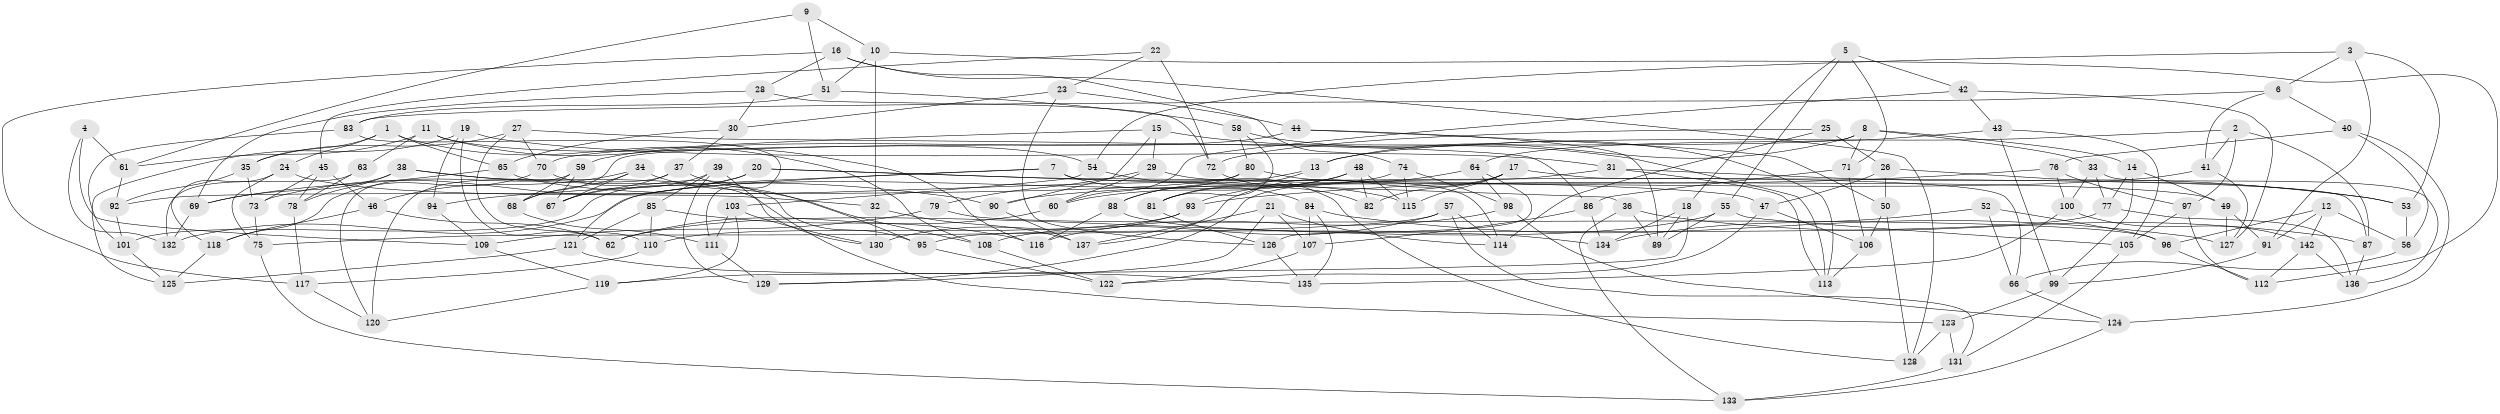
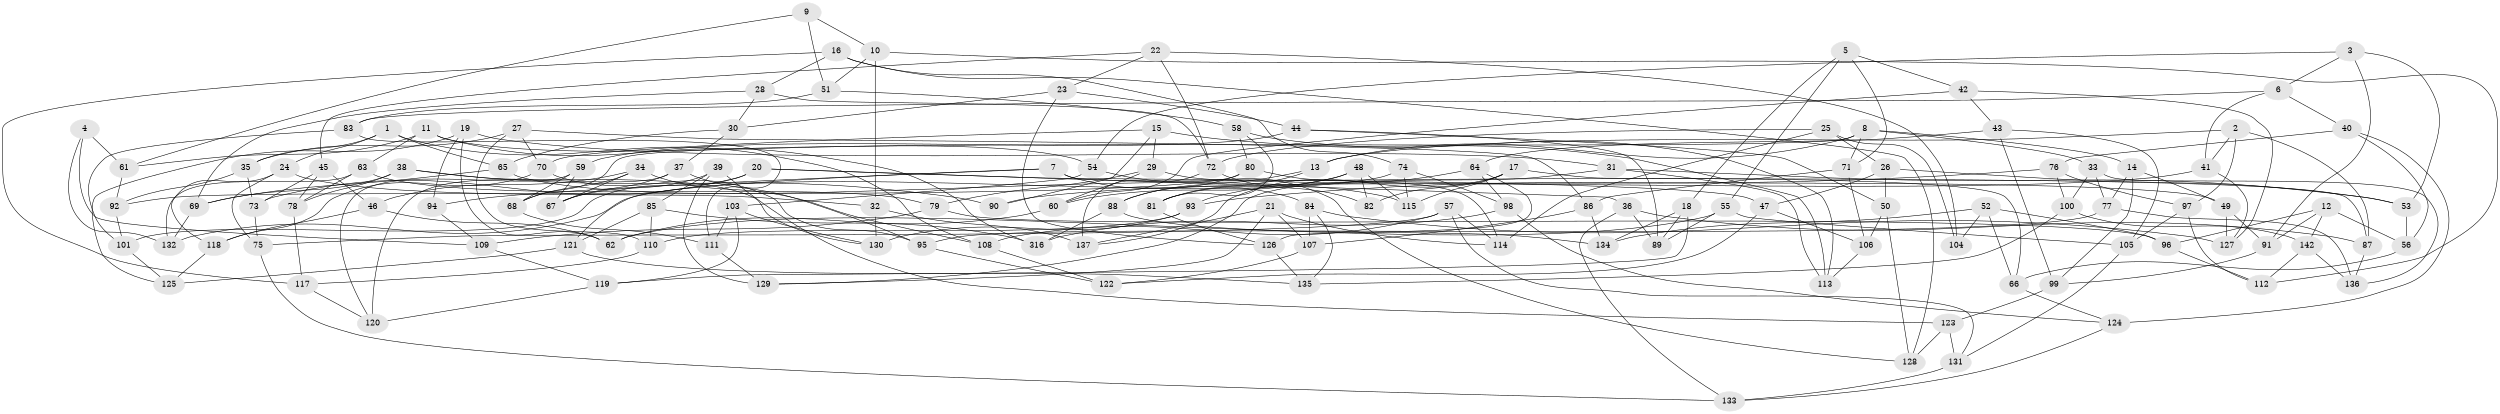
edge "63" -- "79": added
edge "90" -- "137": now "72" -- "137"
node "116": label "116" -> "316"
node "104": added
